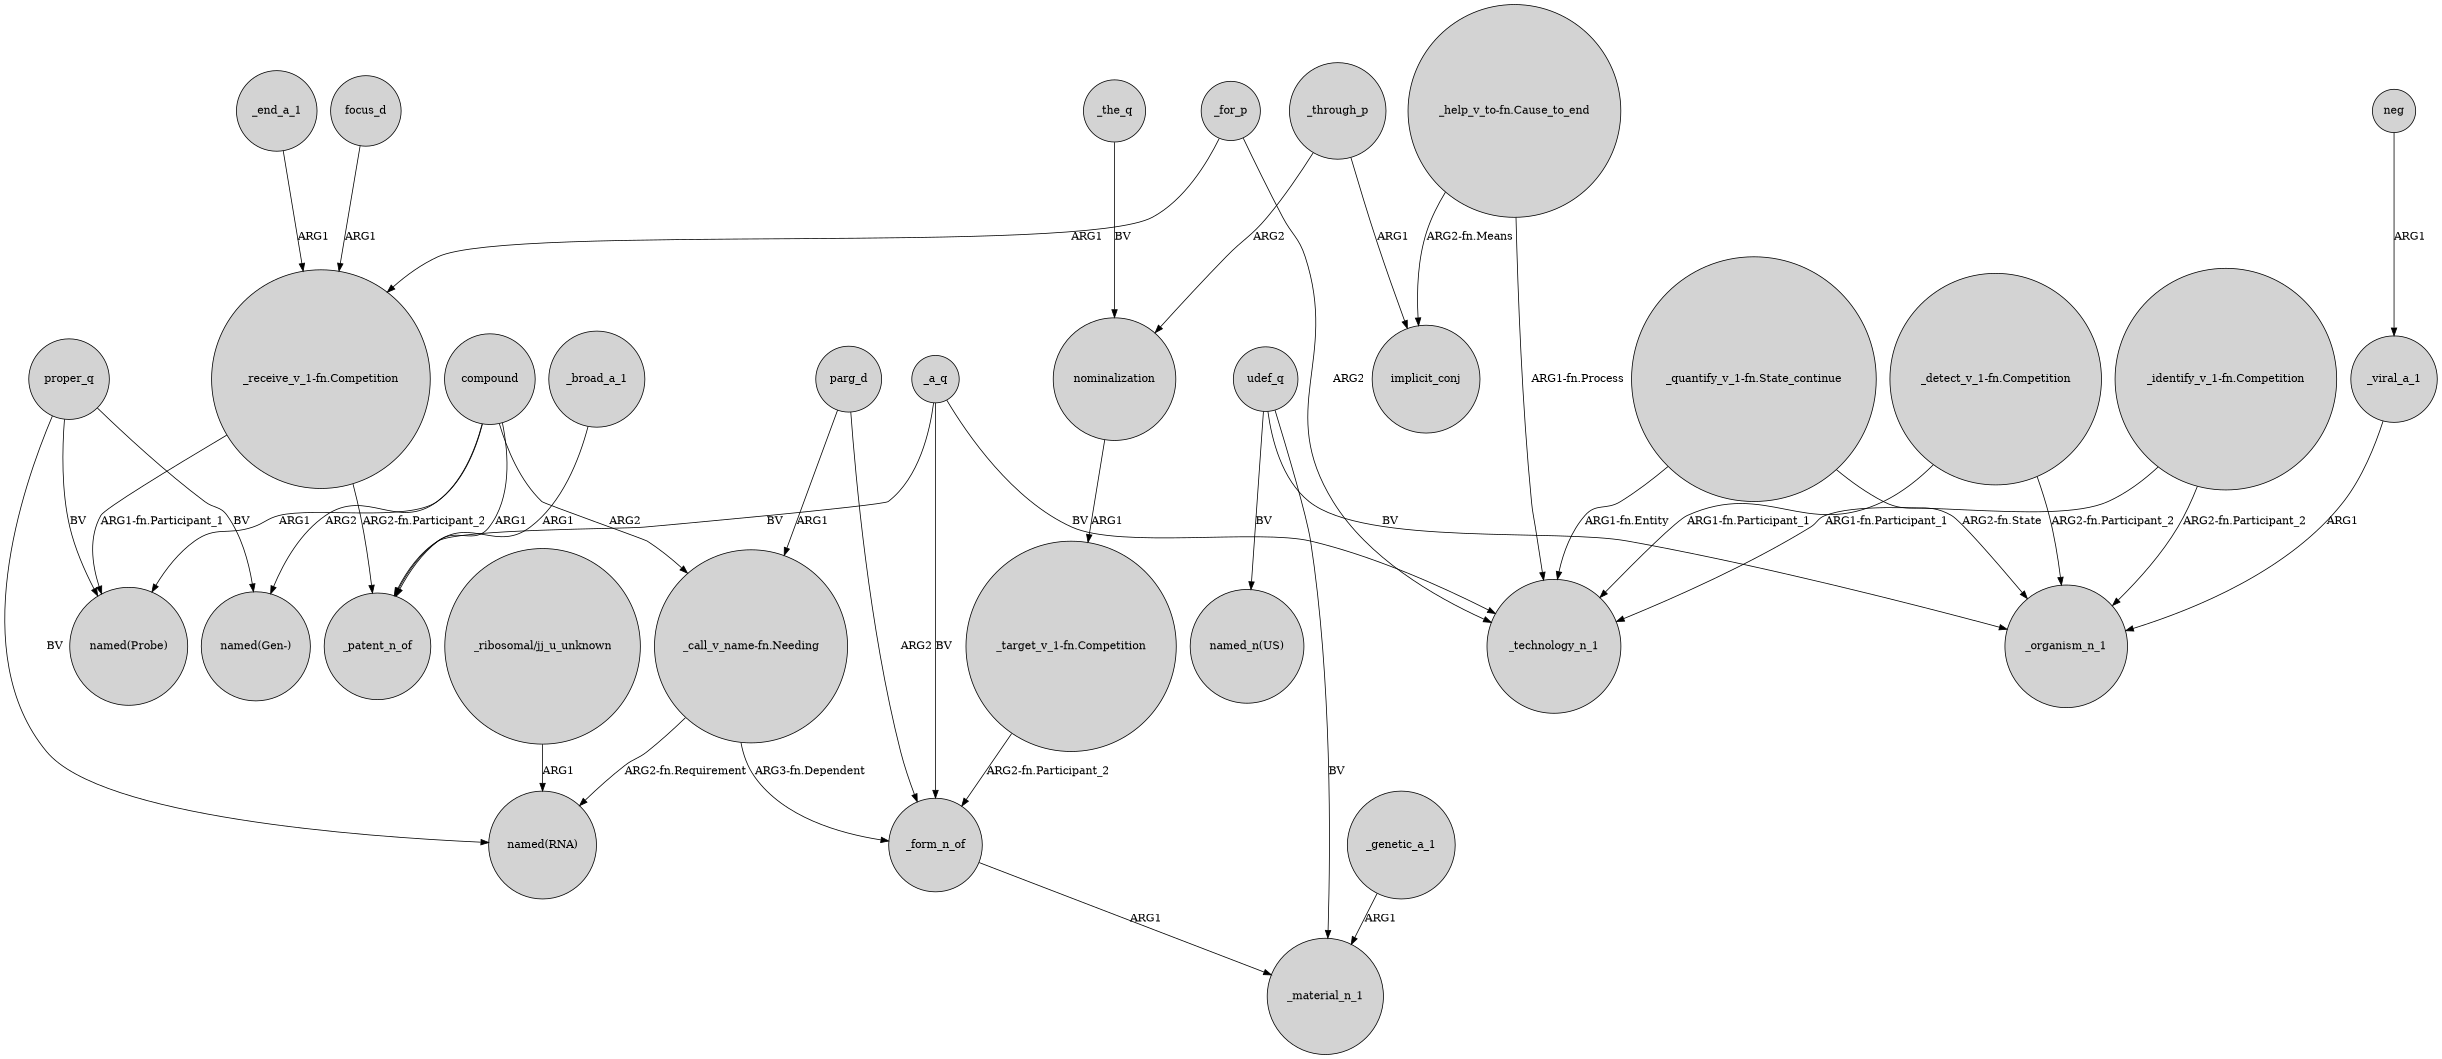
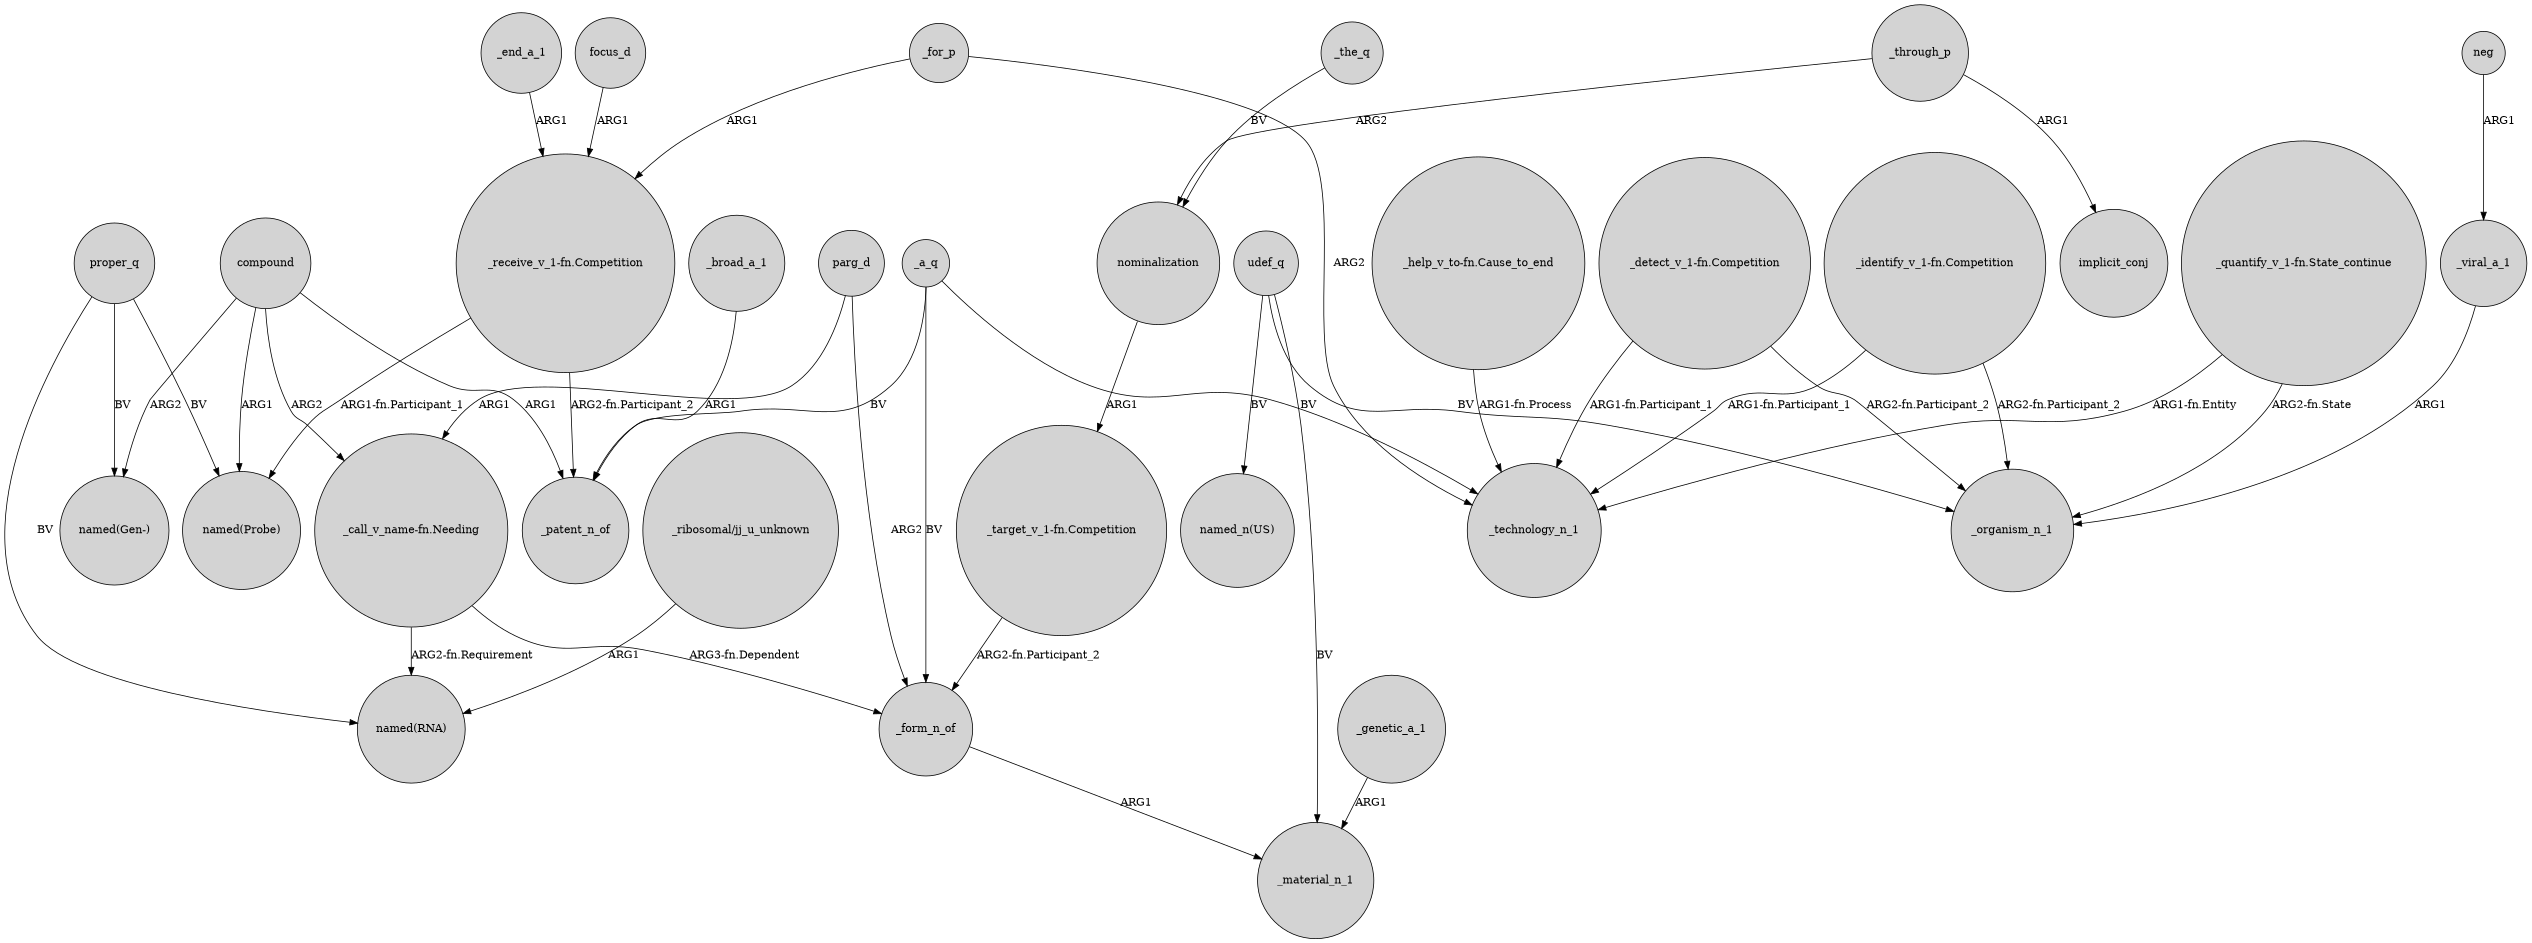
edge "_help_v_to-fn.Cause_to_end" -> "implicit_conj": removed, label "ARG2-fn.Means"
